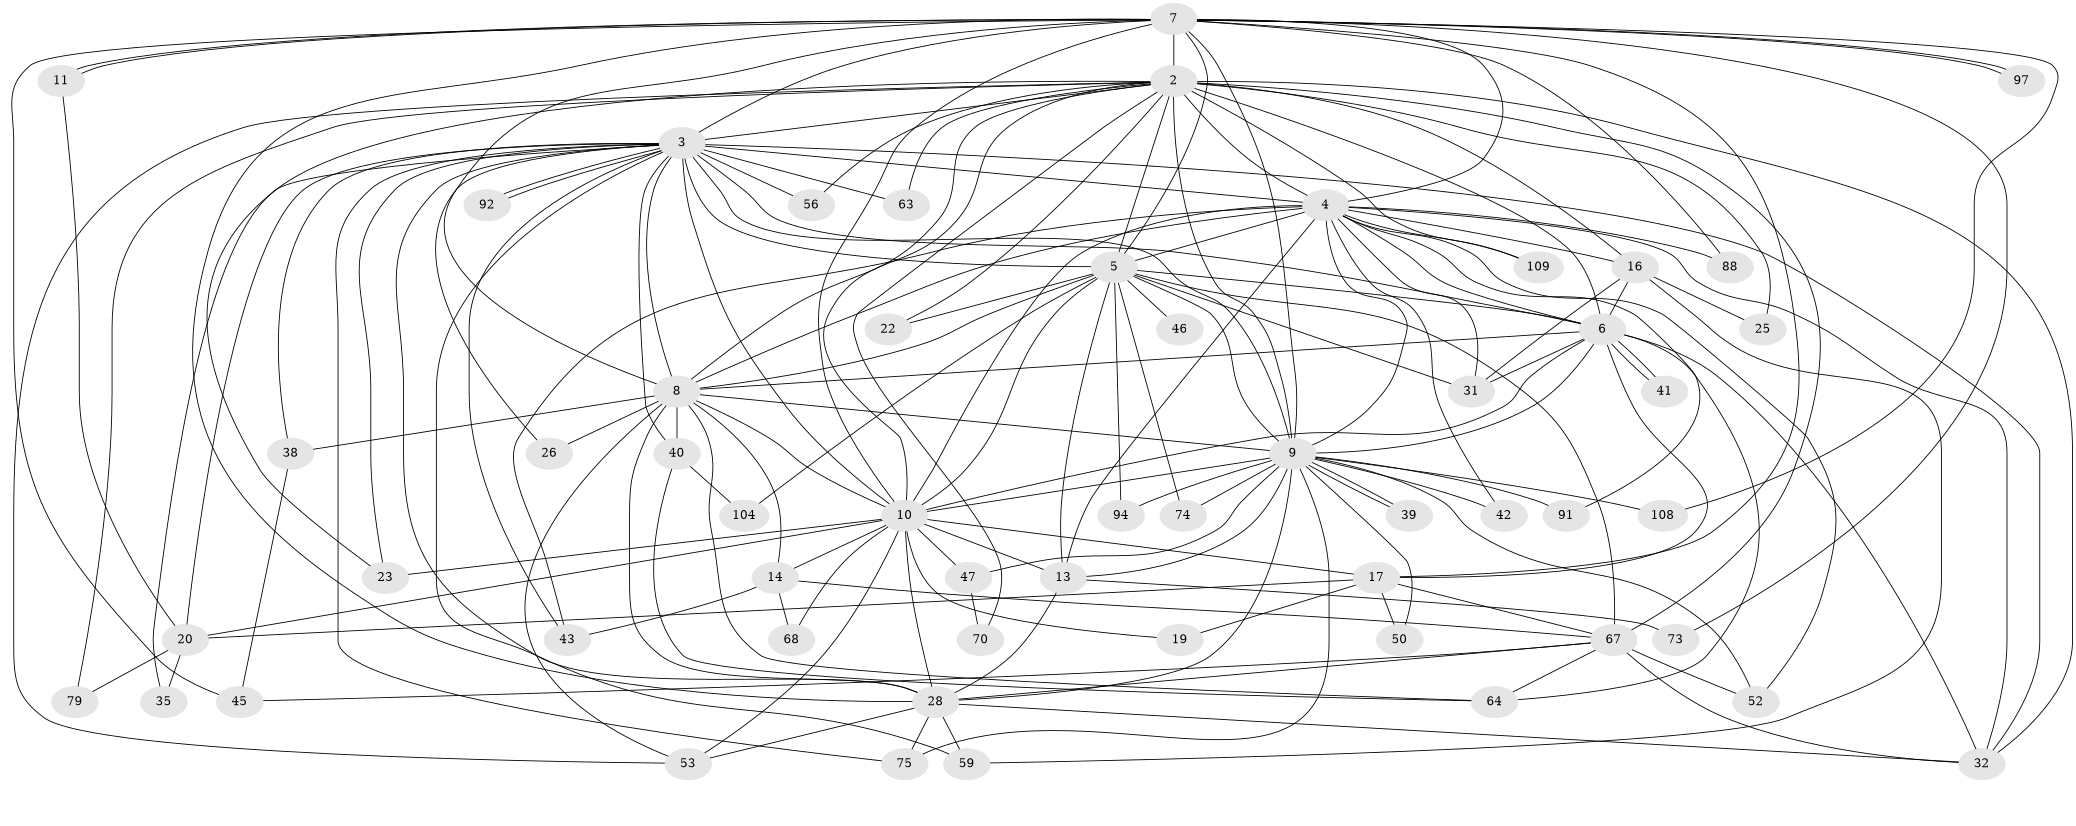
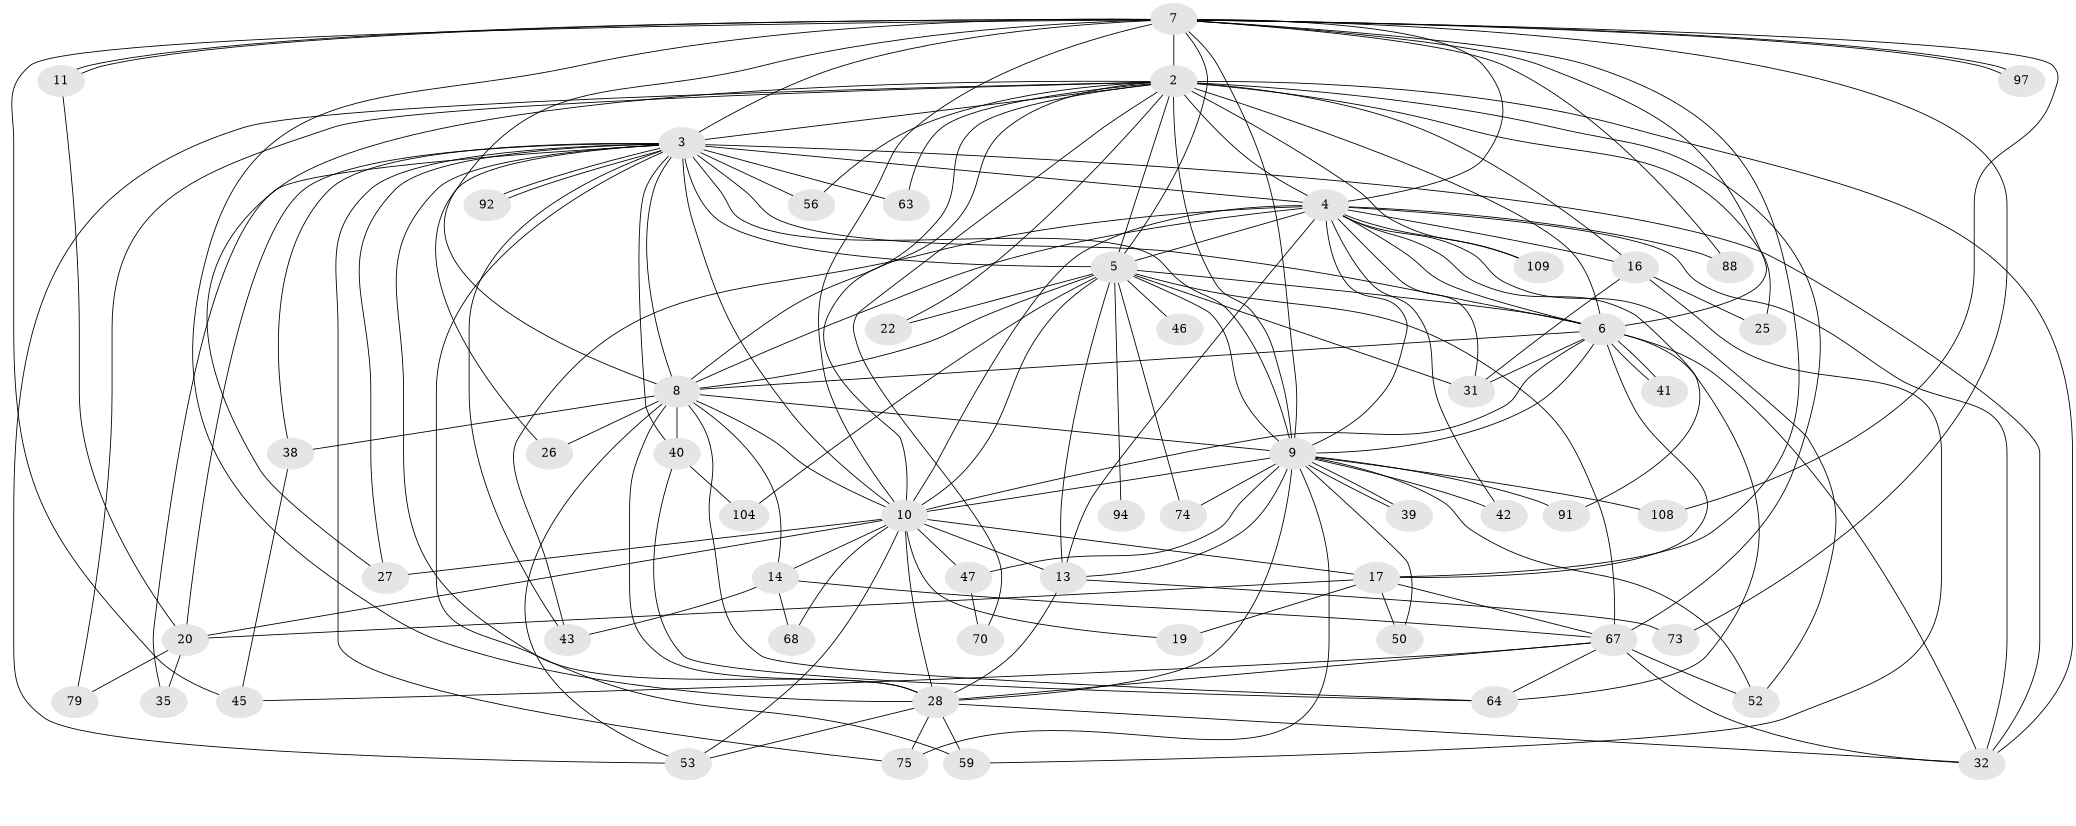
edge "16" -- "6": now "7" -- "6"
edge "9" -- "94": removed
node "23": label "23" -> "27"
